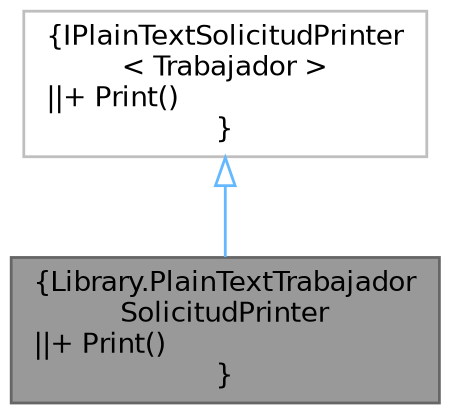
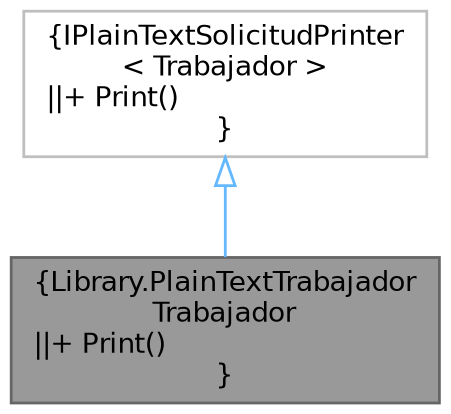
node "{Library.PlainTextTrabajador SolicitudPrinter ||+ Print() }": label "{Library.PlainTextTrabajador SolicitudPrinter ||+ Print() }" -> "{Library.PlainTextTrabajador Trabajador ||+ Print() }"
